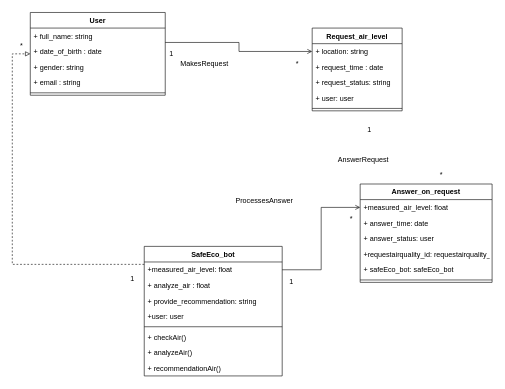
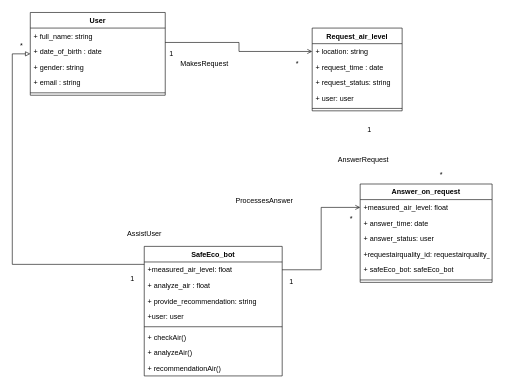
edge "SafeEco_bot" -> "User": style dashed -> solid
node "AssistUser": added
